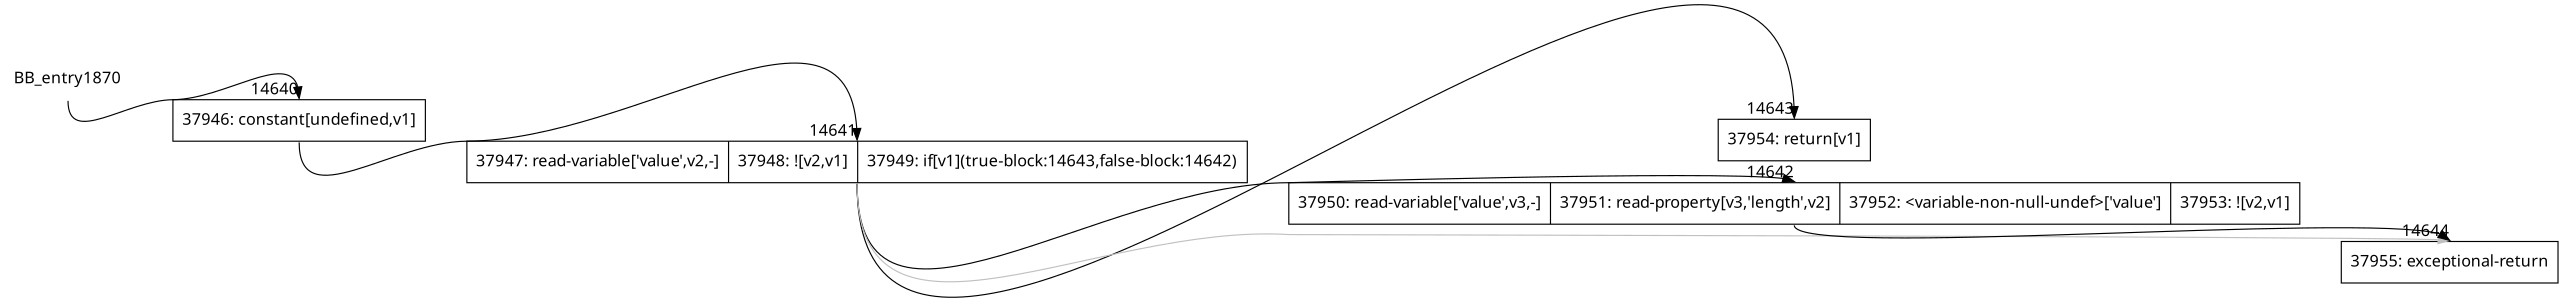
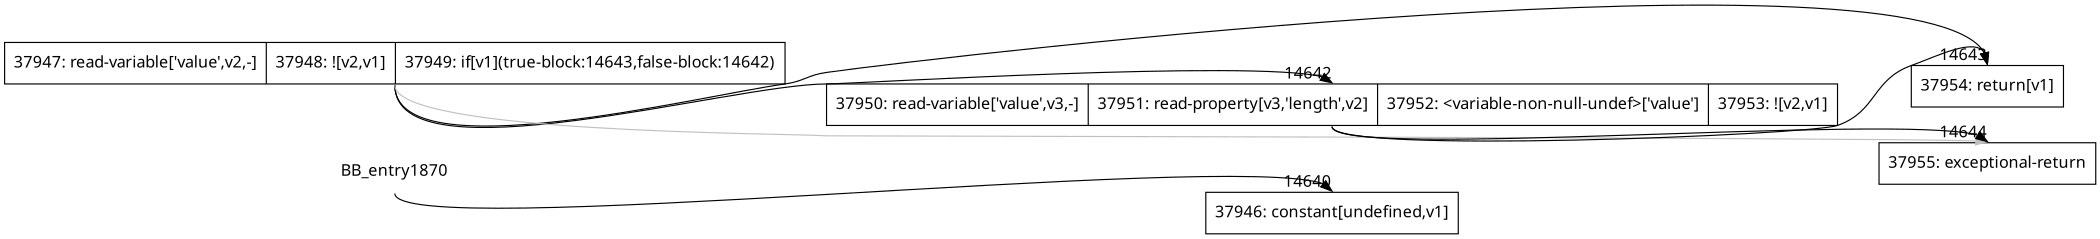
edge "37946: constant[undefined,v1]" -> "37947: read-variable['value',v2,-]": removed
edge "37950: read-variable['value',v3,-]" -> "37954: return[v1]": added
